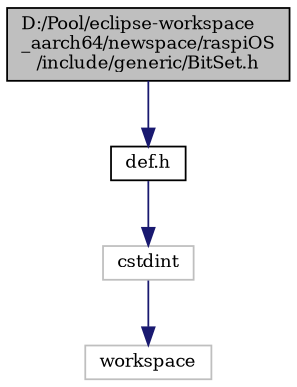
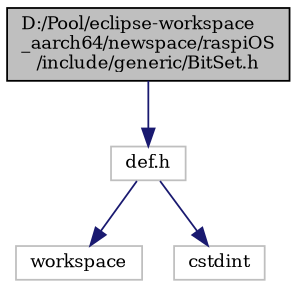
node "def.h": color black -> grey75
edge "cstdint" -> "workspace": now "def.h" -> "workspace"
